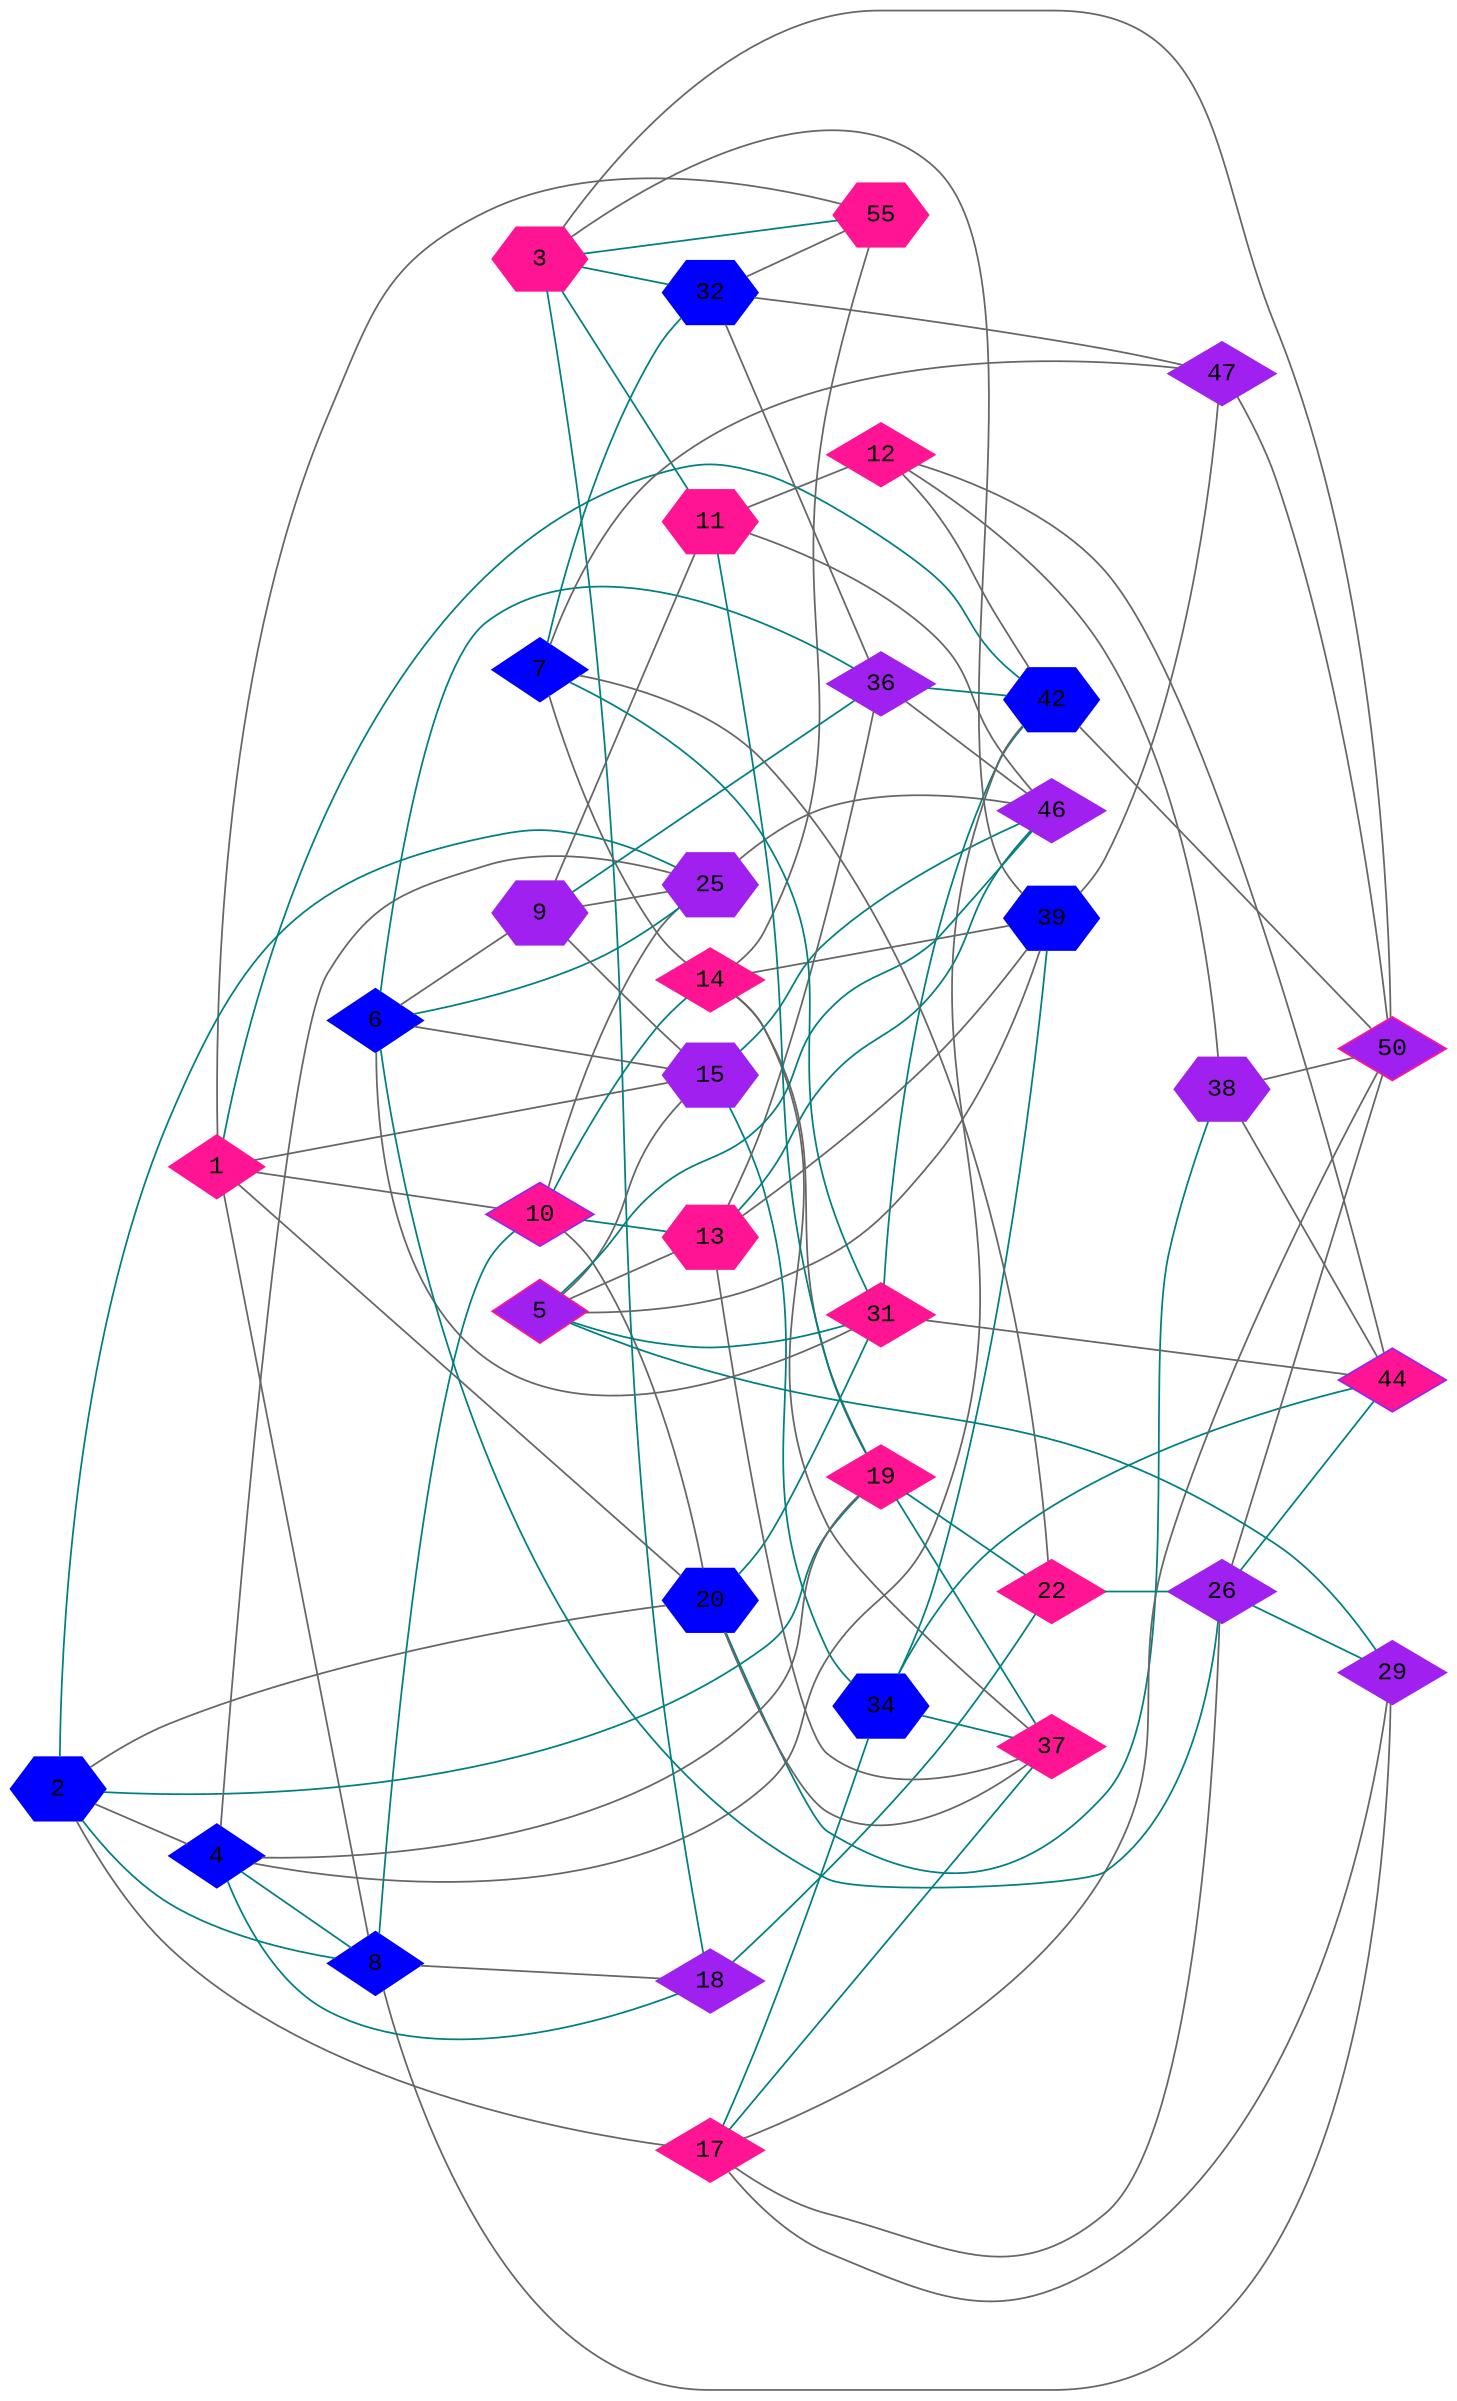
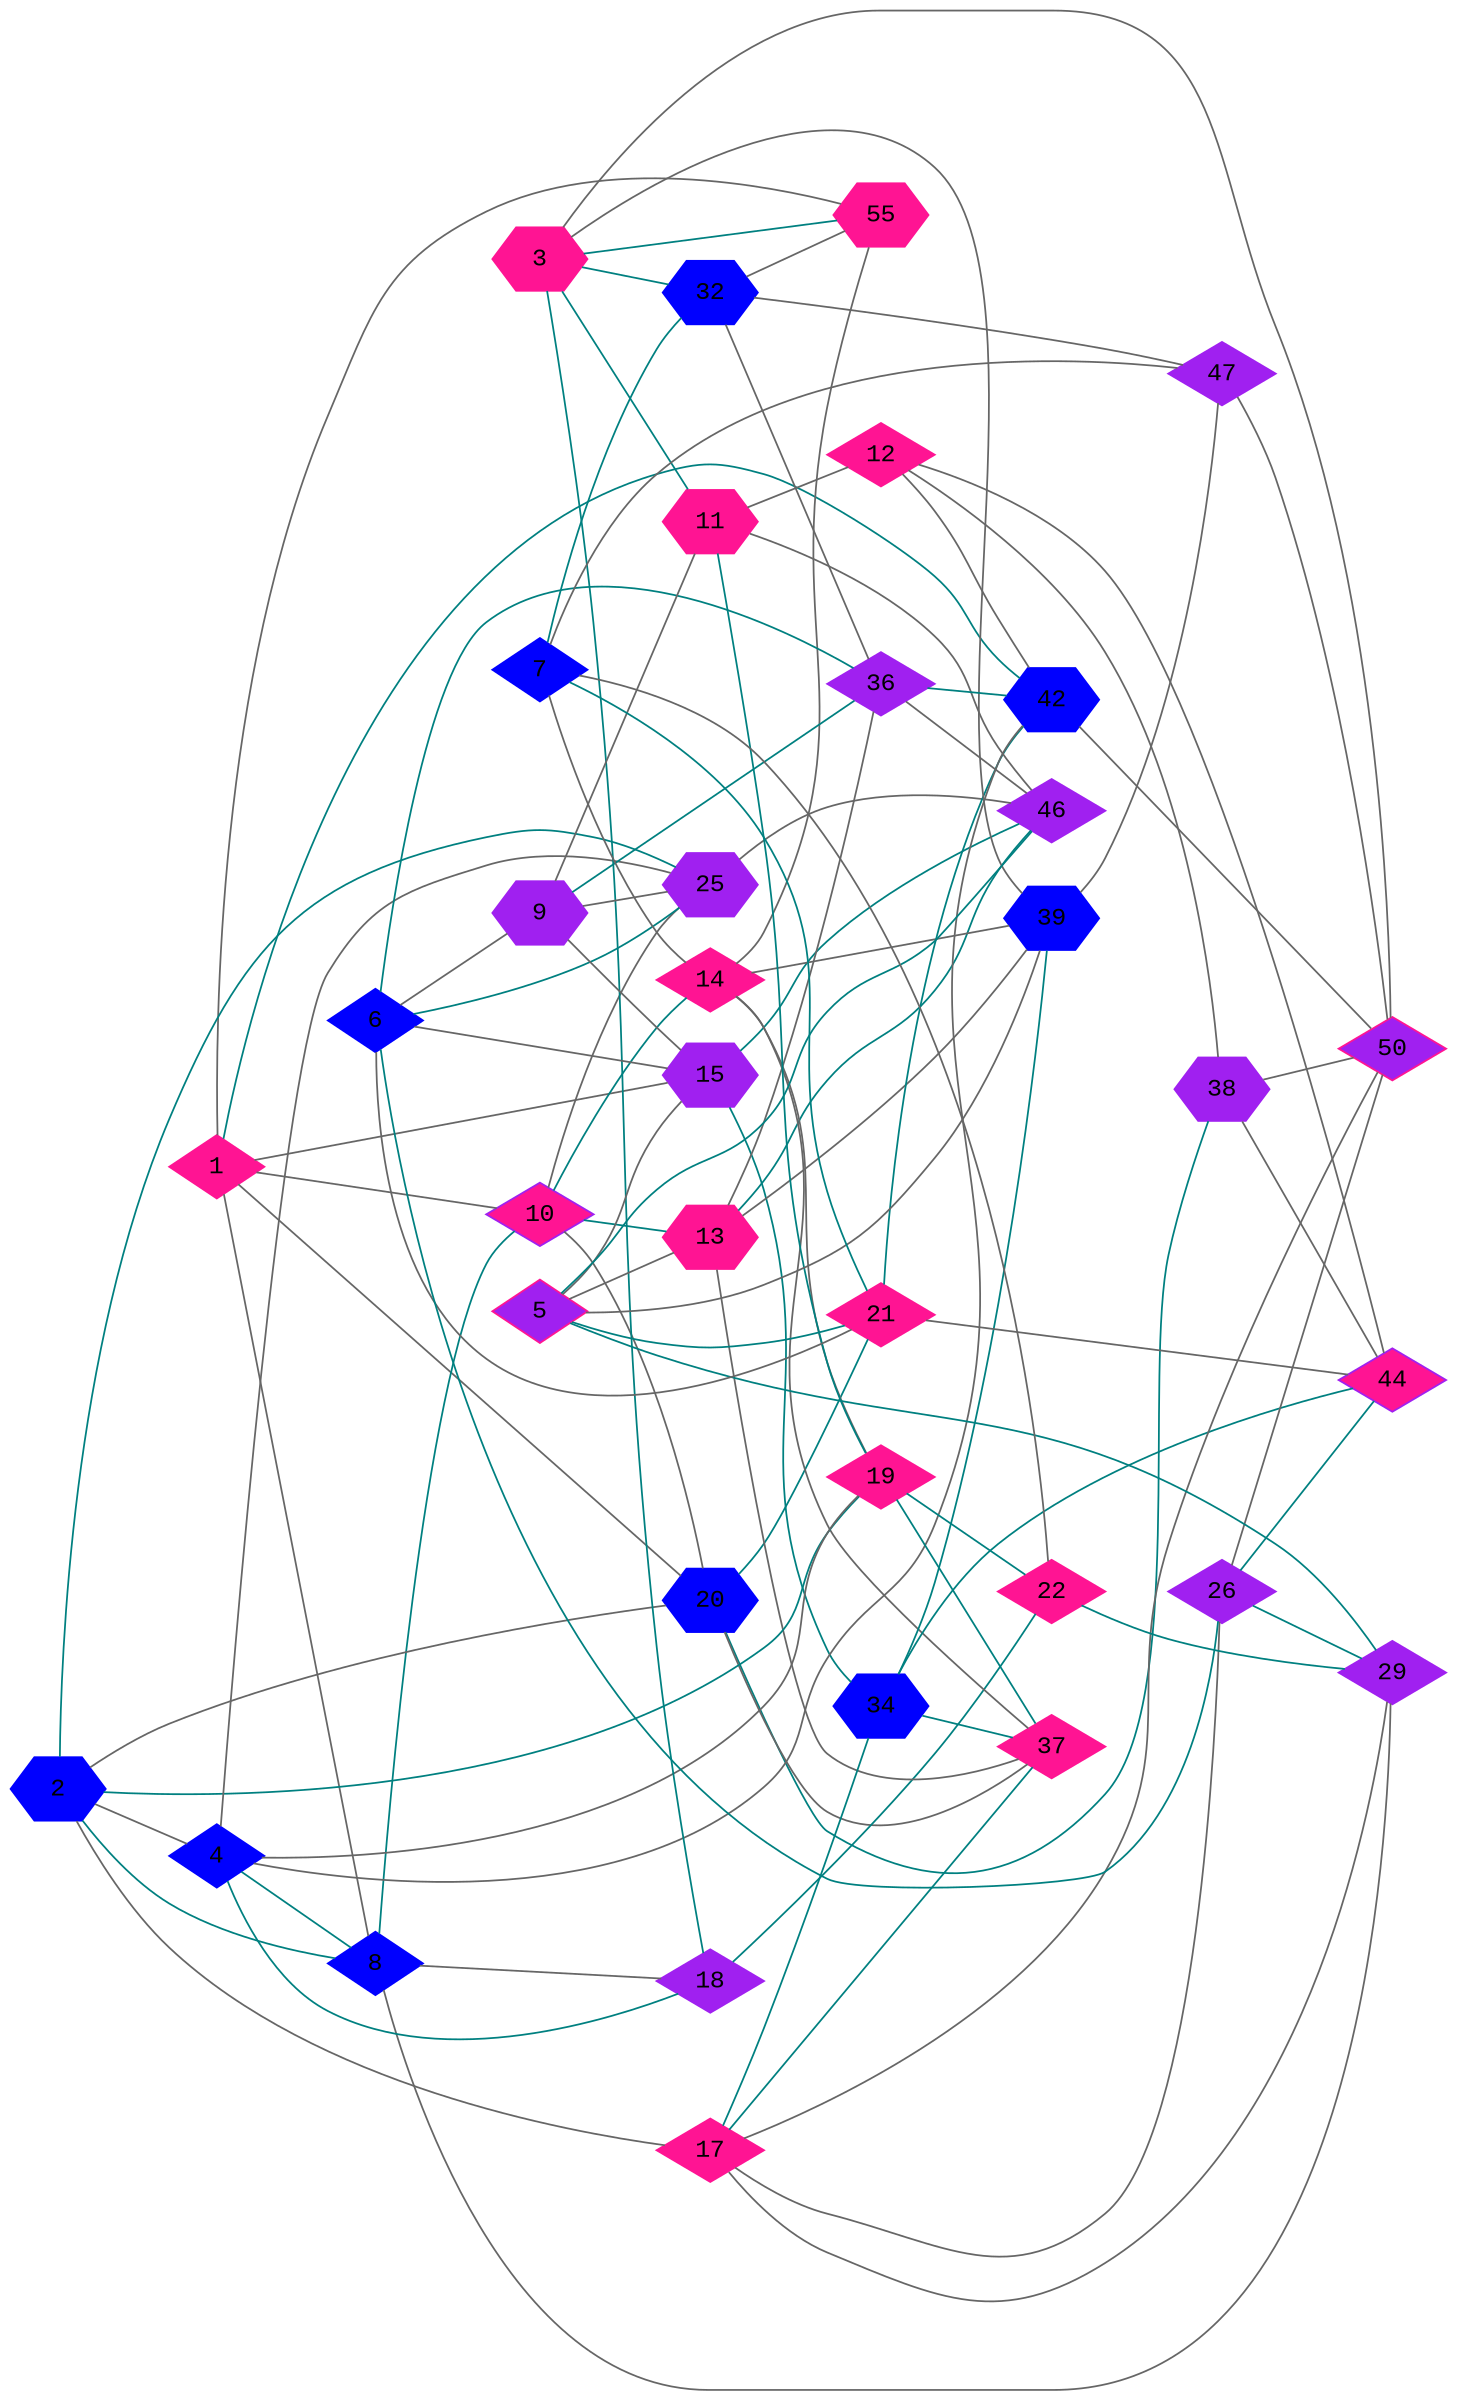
node "31": label "31" -> "21"
edge "22" -- "26": now "22" -- "29"
